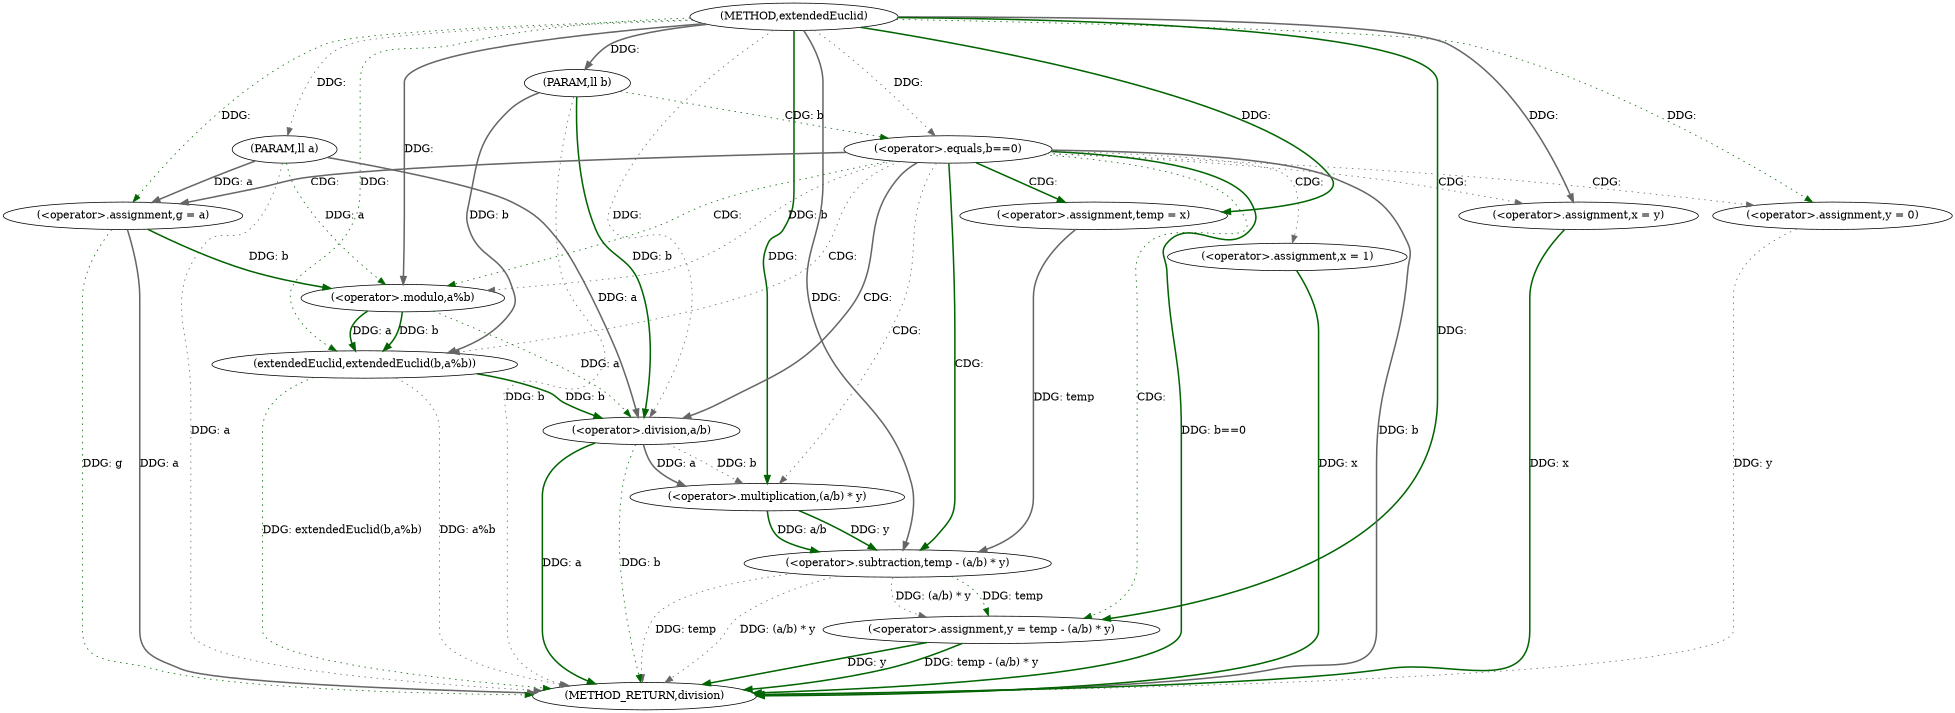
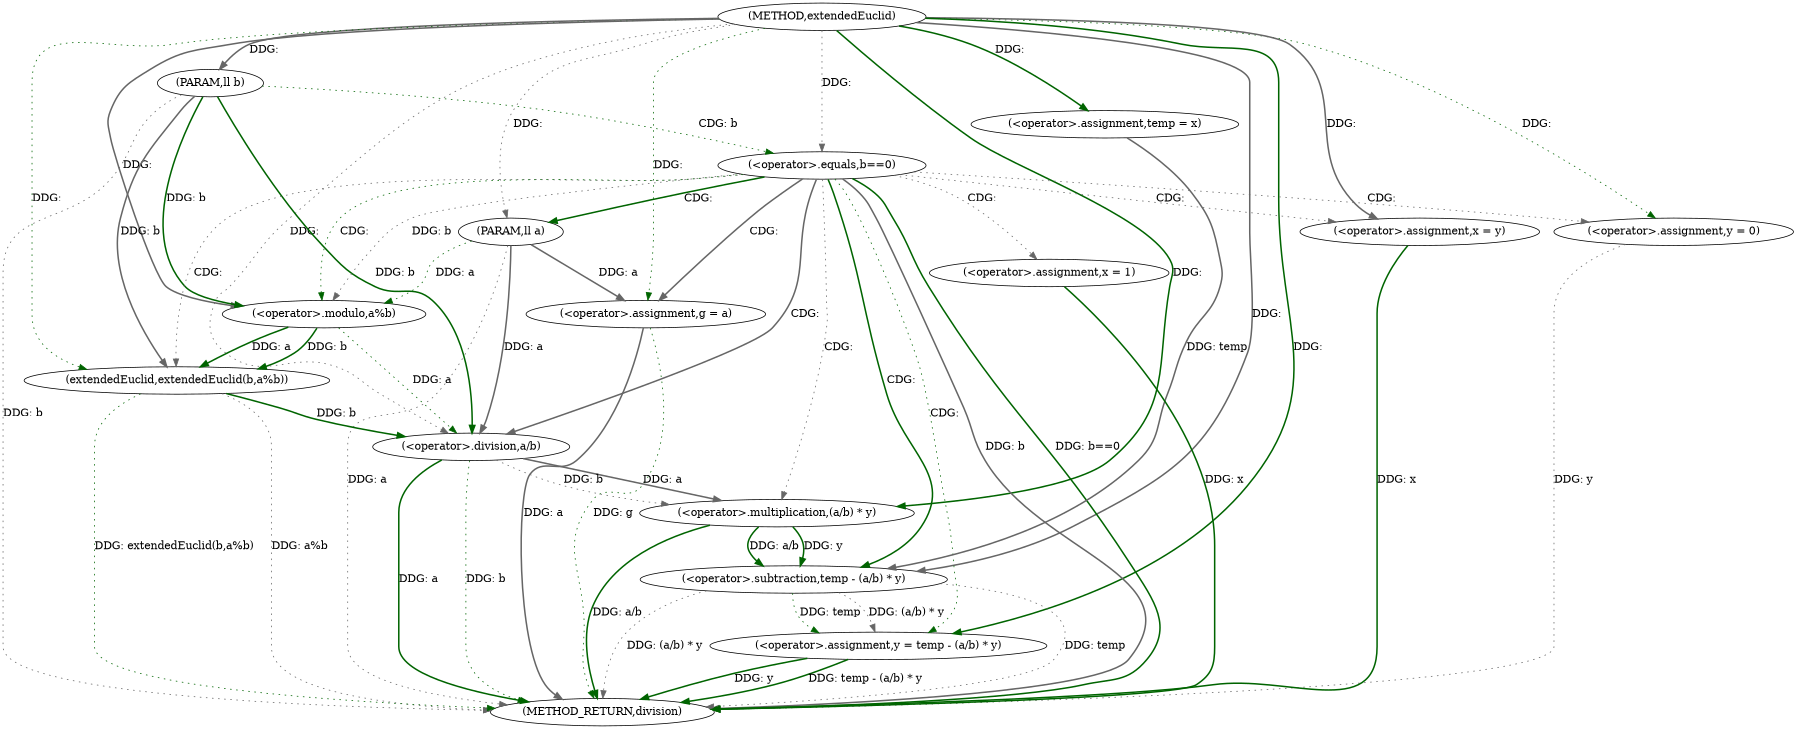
edge "(<operator>.equals,b==0)" -> "(<operator>.assignment,temp = x)": now "(<operator>.equals,b==0)" -> "(PARAM,ll a)"
edge "(<operator>.assignment,g = a)" -> "(<operator>.modulo,a%b)": now "(PARAM,ll b)" -> "(<operator>.modulo,a%b)"
edge "(<operator>.multiplication,(a/b) * y)" -> "(METHOD_RETURN,division)": added, label "DDG: a/b"
